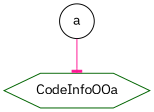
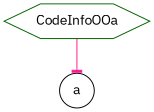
edge "a" -> "CodeInfoOOa": reversed
